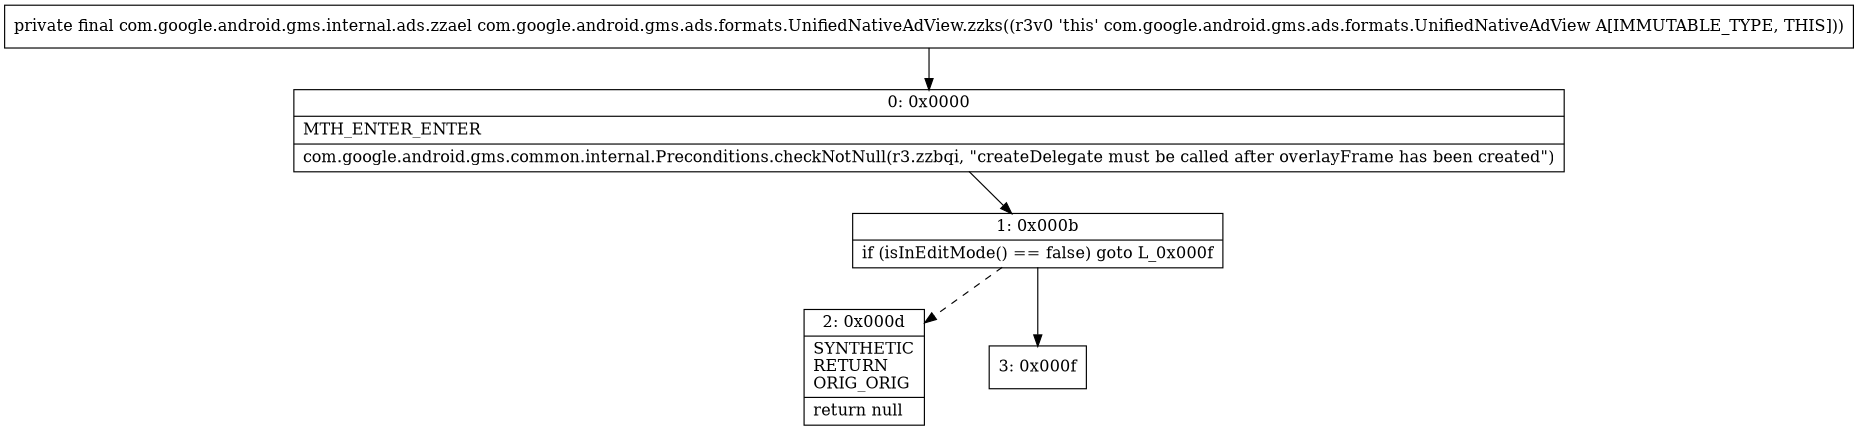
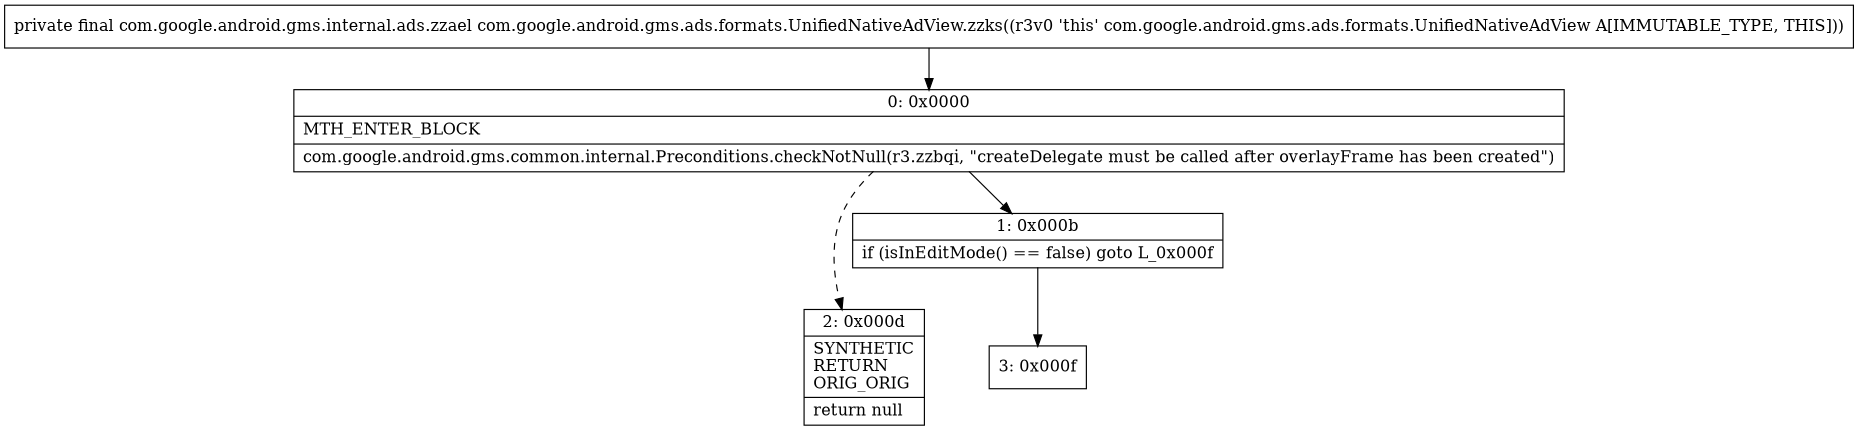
node "0: 0x0000": text "MTH_ENTER_ENTER" -> "MTH_ENTER_BLOCK"
edge "1: 0x000b" -> "2: 0x000d": now "0: 0x0000" -> "2: 0x000d"
